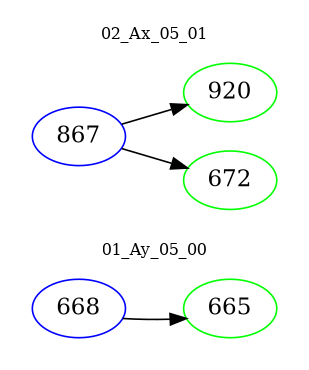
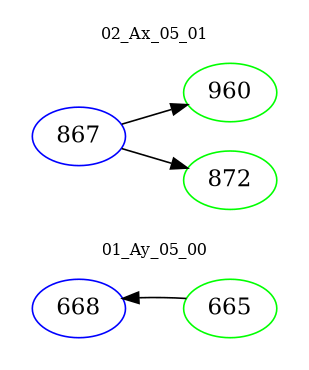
node "920": label "920" -> "960"
node "672": label "672" -> "872"
edge "668" -> "665": reversed
